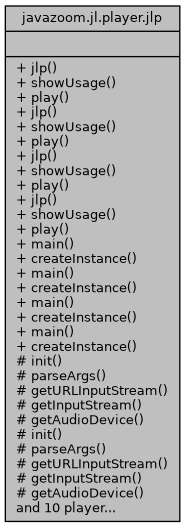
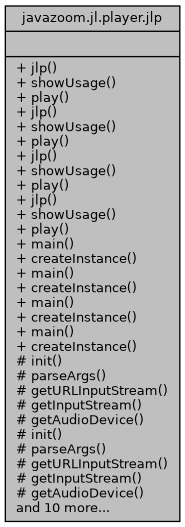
node "javazoom.jl.player.jlp": text "and 10 player..." -> "and 10 more..."
